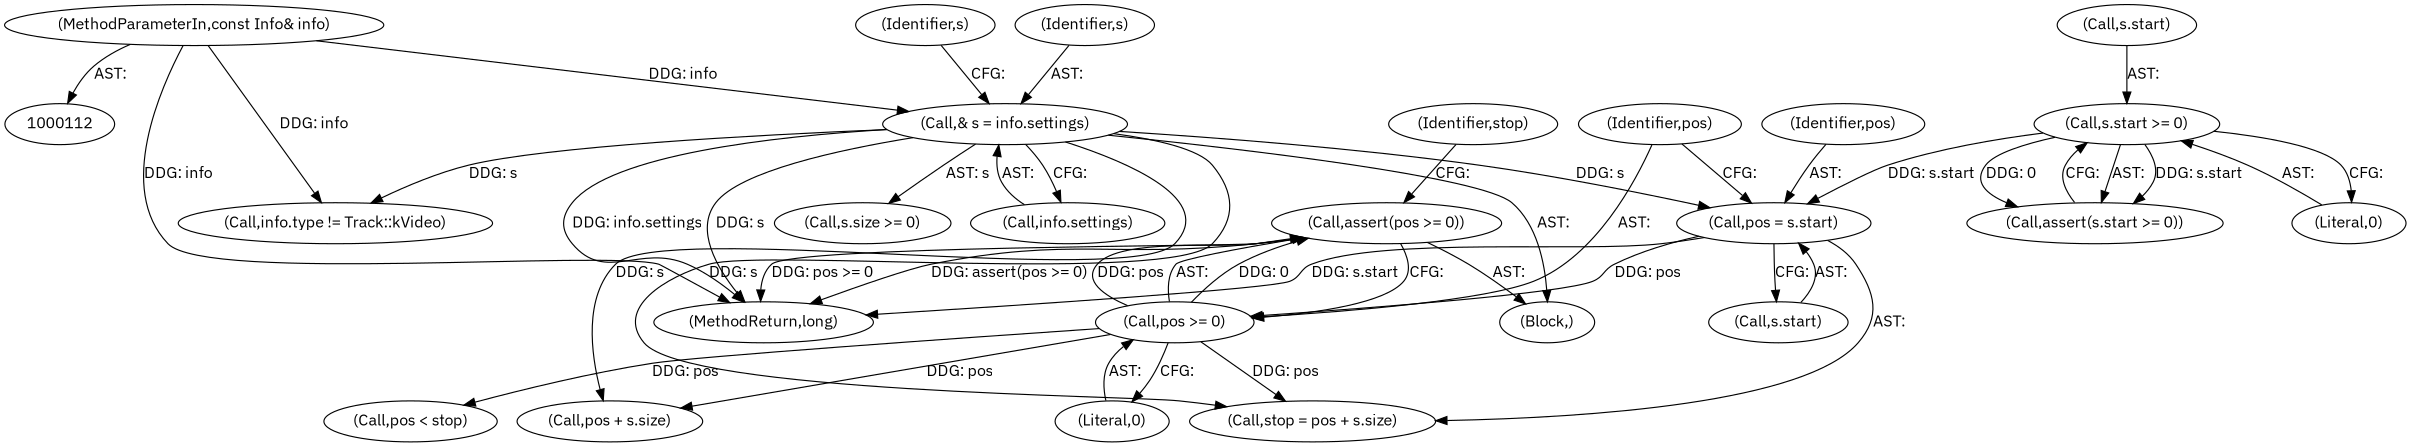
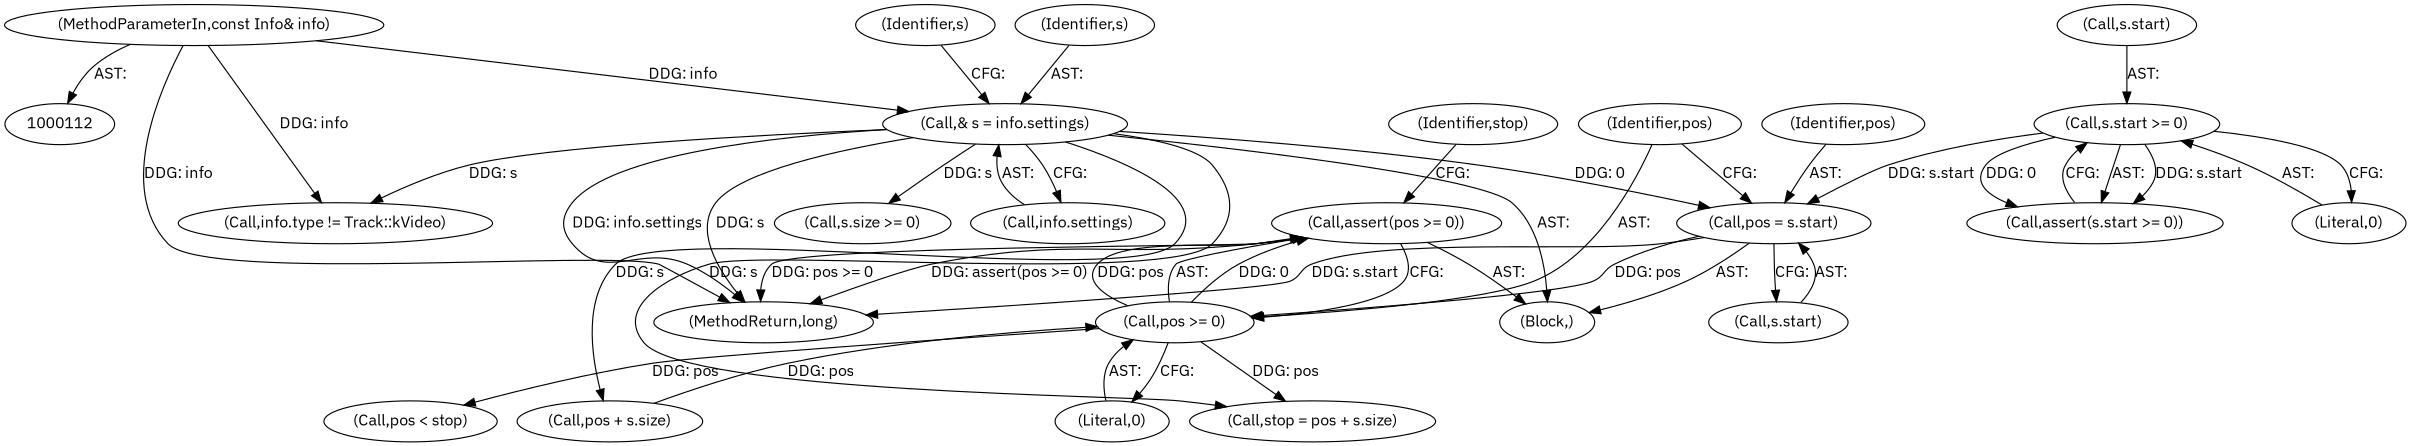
edge "(Call,& s = info.settings)" -> "(Call,s.size >= 0)": label "AST: s" -> "DDG: s"
edge "(Call,& s = info.settings)" -> "(Call,pos = s.start)": label "DDG: s" -> "DDG: 0"
edge "(Call,pos >= 0)" -> "(Call,pos + s.size)": reversed
edge "(Call,pos = s.start)" -> "(Call,stop = pos + s.size)": now "(Call,pos = s.start)" -> "(Block,)"
